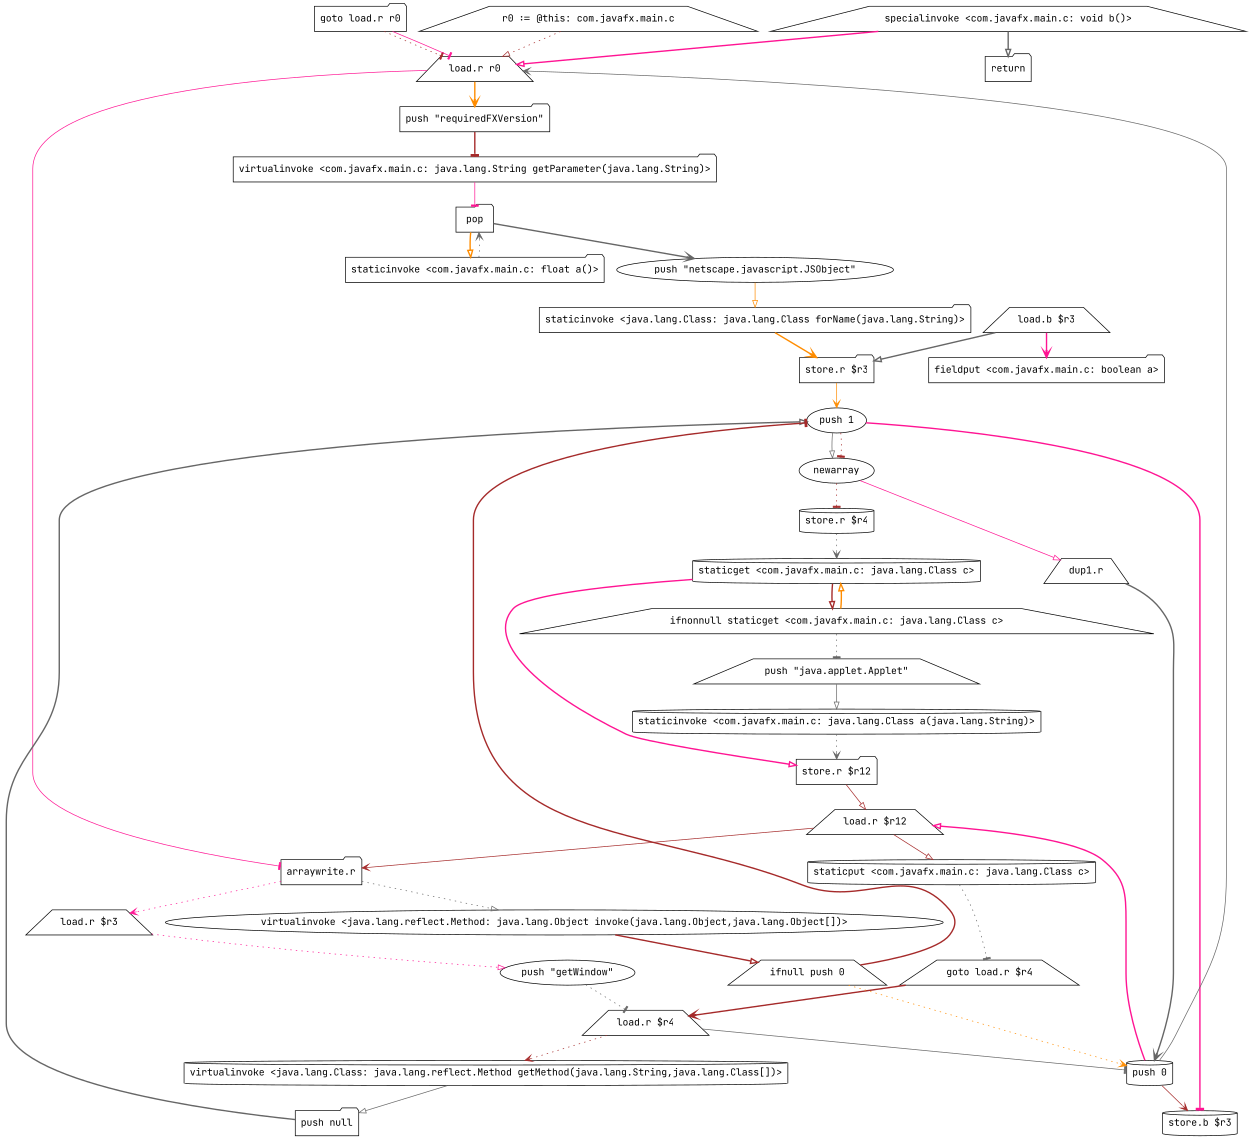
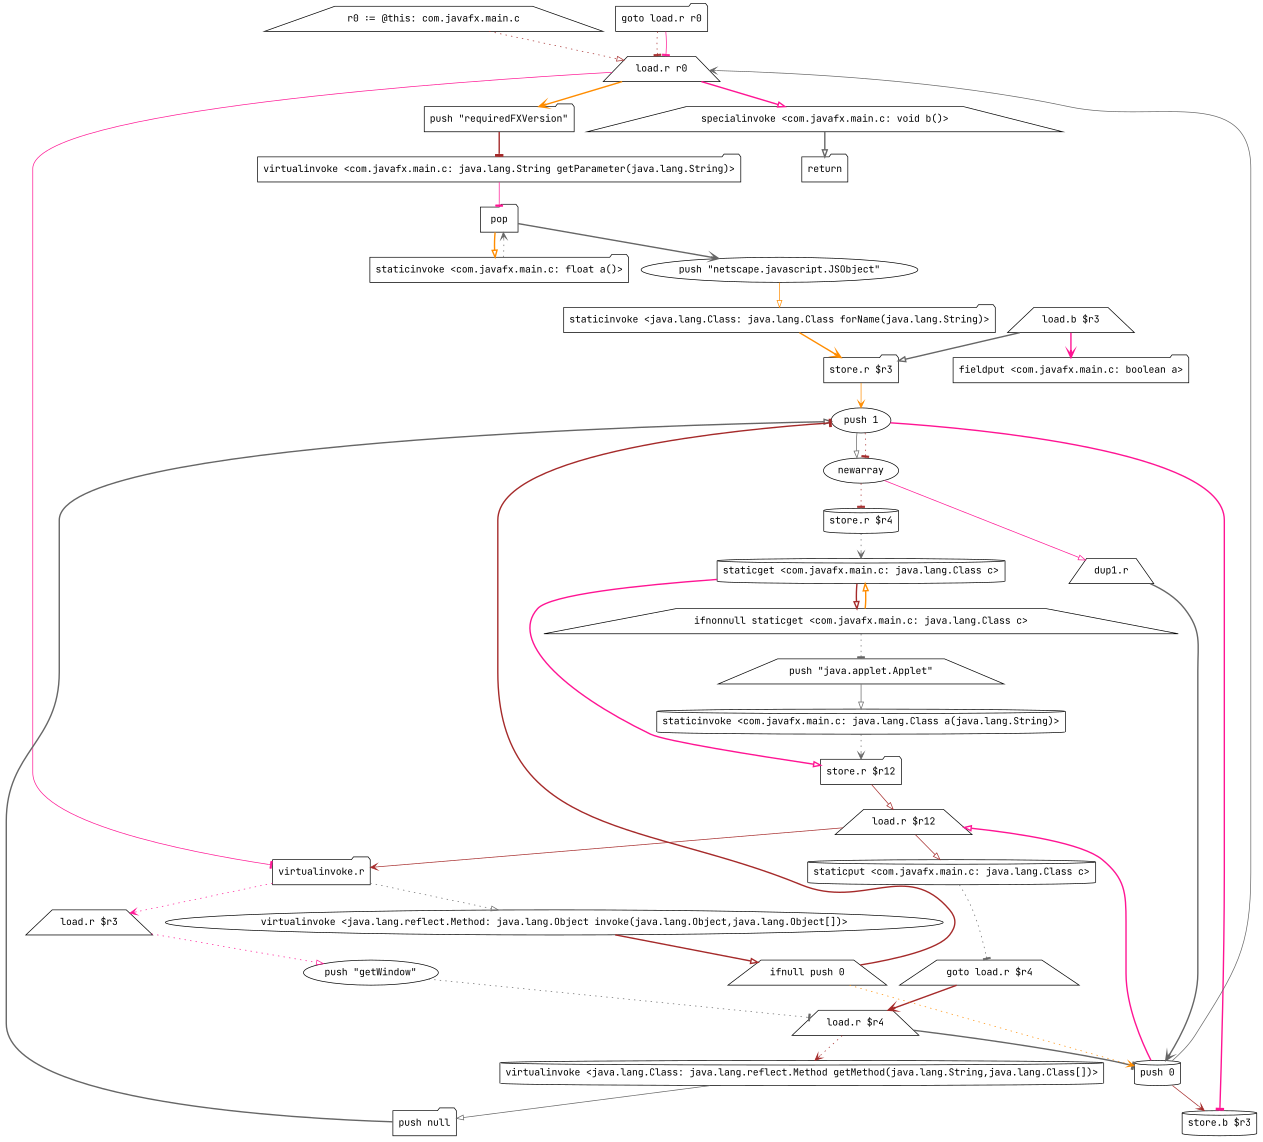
edge "specialinvoke <com.javafx.main.c: void b()>" -> "load.r r0": reversed
node "arraywrite.r": label "arraywrite.r" -> "virtualinvoke.r"
edge "load.r $r4" -> "push 0": style solid -> bold
